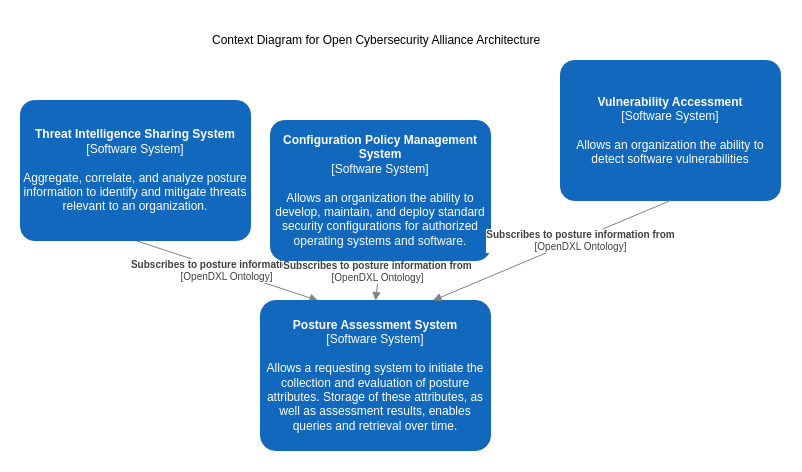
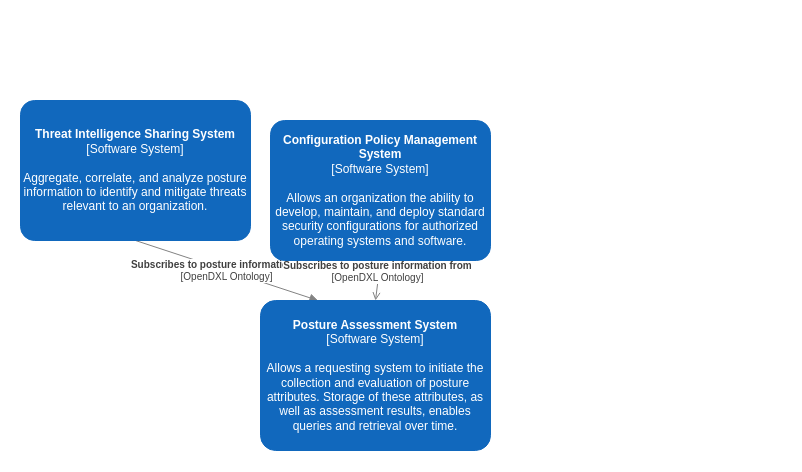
node "Context Diagram for Open Cybersecurity Alliance Architecture": removed
node "Vulnerability Accessment [Software System] Allows an organization the ability to detect software vulnerabilities": removed
edge "Vulnerability Accessment [Software System] Allows an organization the ability to detect software vulnerabilities" -> "Posture Assessment System [Software System] Allows a requesting system to initiate the collection and evaluation of posture attributes. Storage of these attributes, as well as assessment results, enables queries and retrieval over time.": removed, label "Subscribes to posture information from [OpenDXL Ontology]"
edge "Configuration Policy Management System [Software System] Allows an organization the ability to develop, maintain, and deploy standard security configurations for authorized operating systems and software." -> "Posture Assessment System [Software System] Allows a requesting system to initiate the collection and evaluation of posture attributes. Storage of these attributes, as well as assessment results, enables queries and retrieval over time.": arrowhead block -> open
